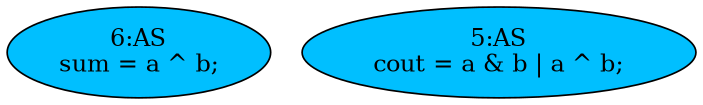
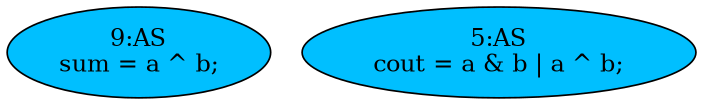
node "6:AS sum = a ^ b;": label "6:AS sum = a ^ b;" -> "9:AS sum = a ^ b;"
